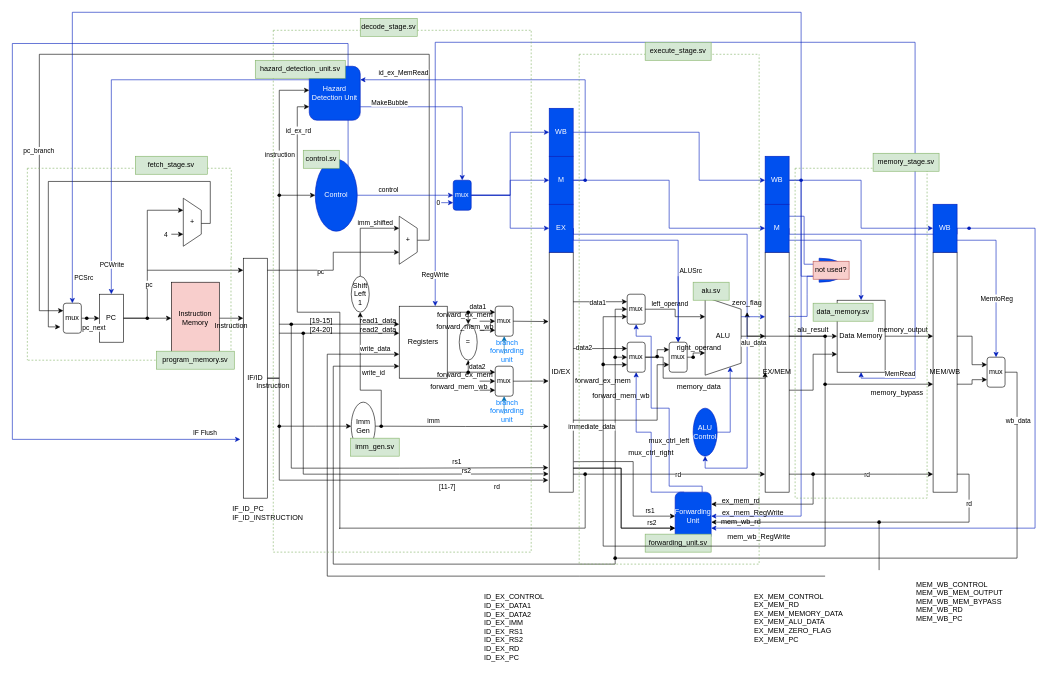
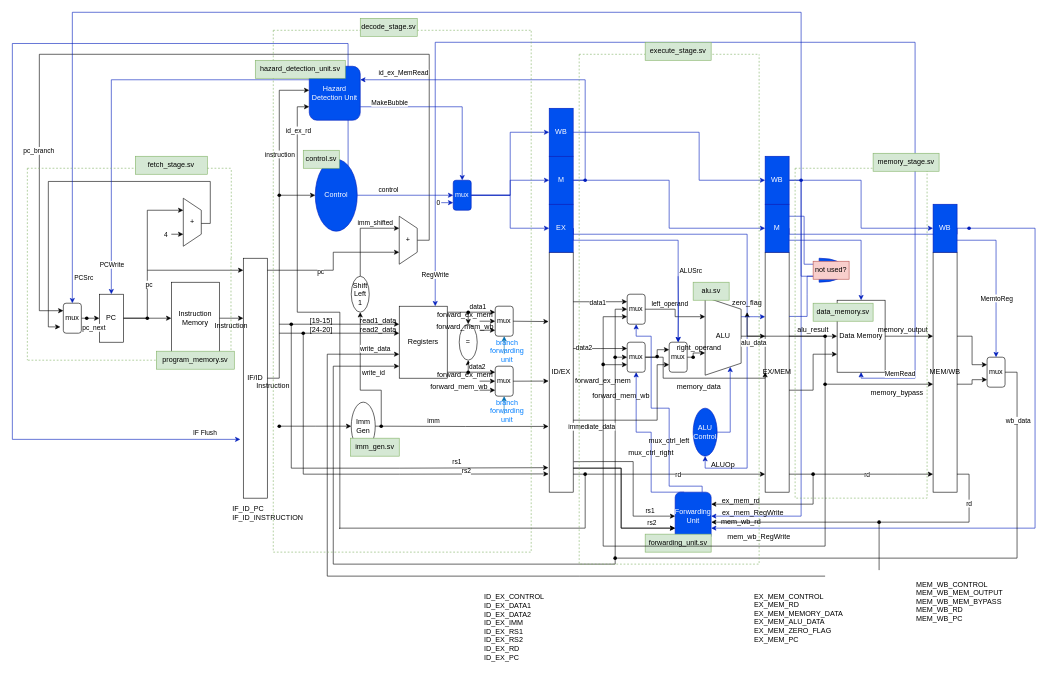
node "Instruction Memory": fillcolor #f8cecc -> #ffffff
node "ALUOp": added
edge "IF/ID" -> "ID/EX": removed, labels "[11-7]", "rd"
